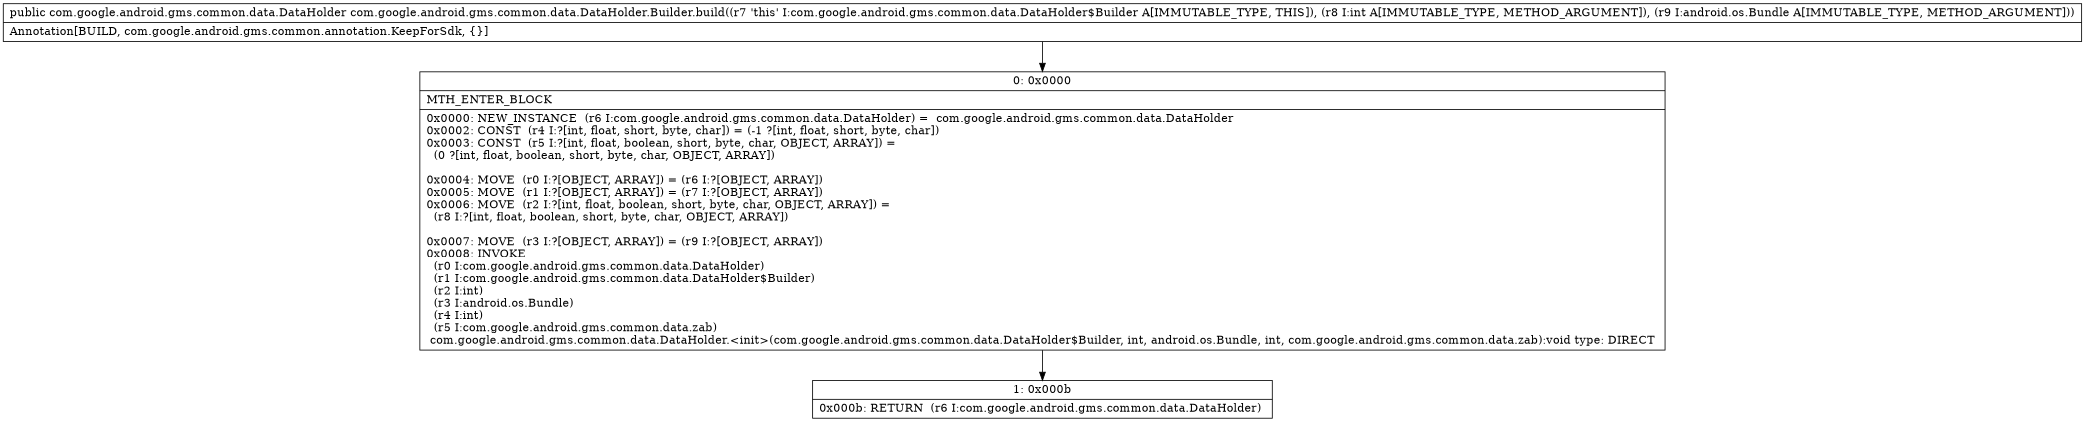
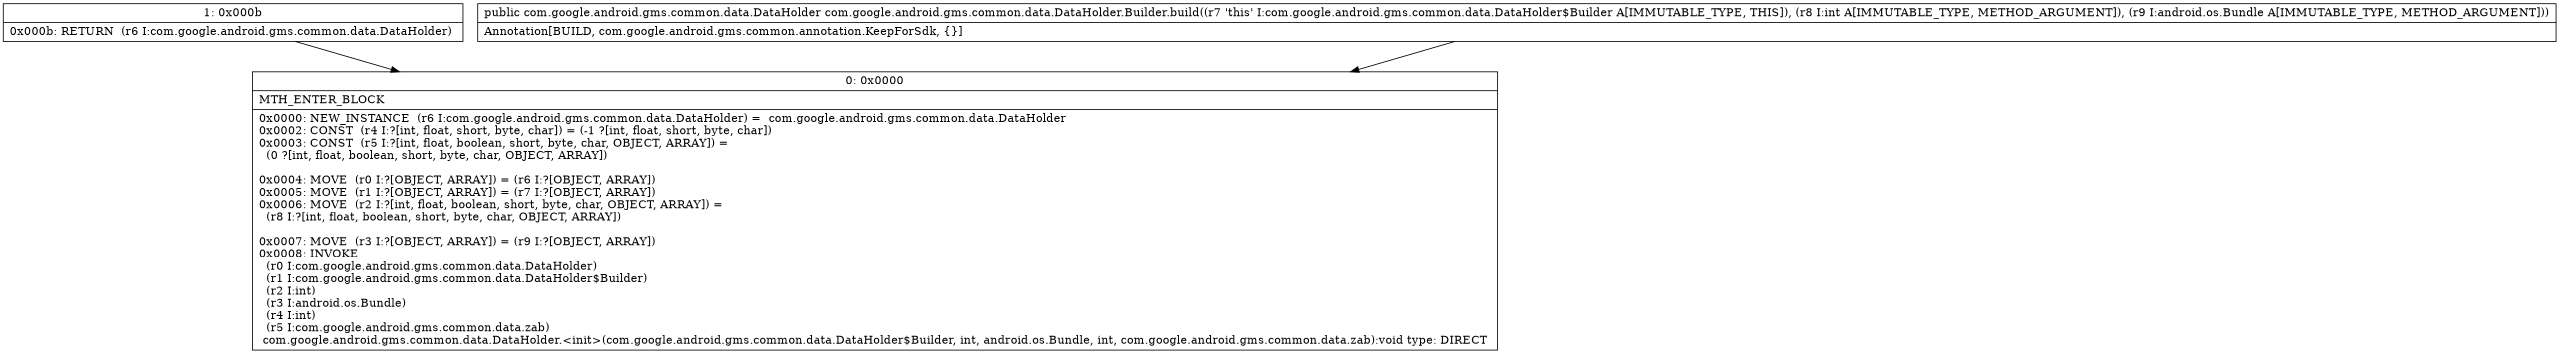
edge "0: 0x0000" -> "1: 0x000b": reversed
